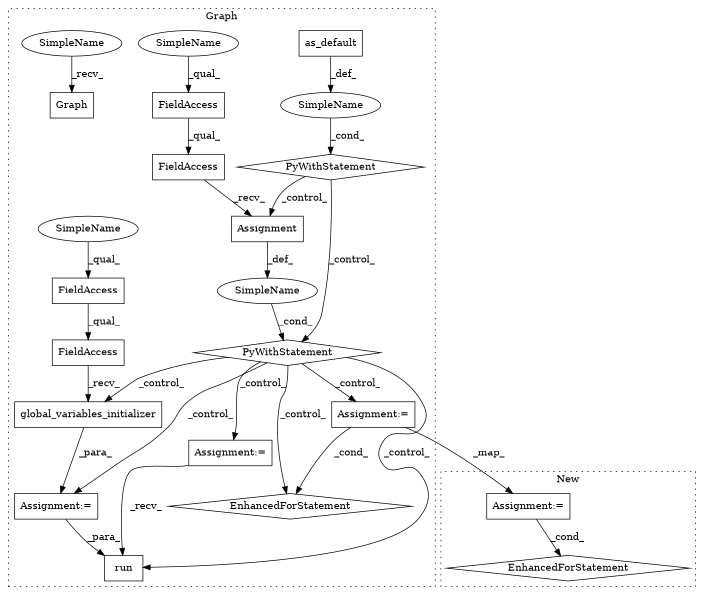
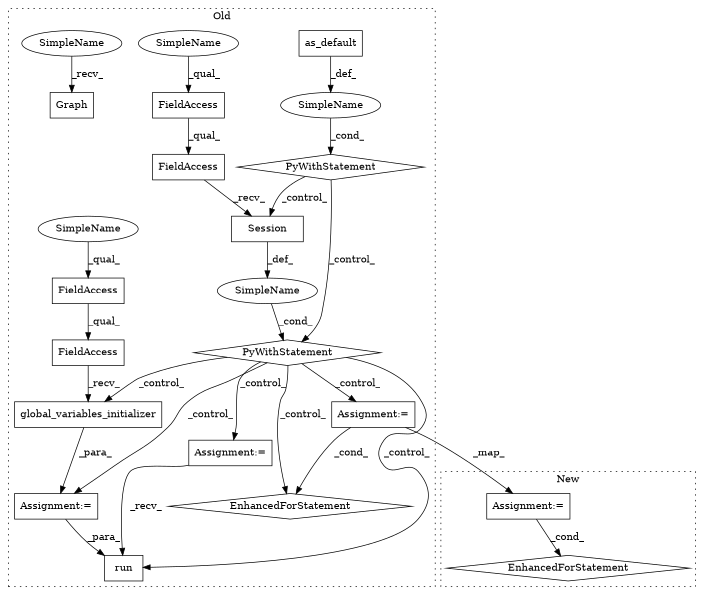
cluster "Graph": label "Graph" -> "Old"
node "Assignment": label "Assignment" -> "Session"
